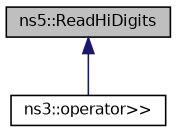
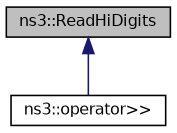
node "ns5::ReadHiDigits": label "ns5::ReadHiDigits" -> "ns3::ReadHiDigits"
